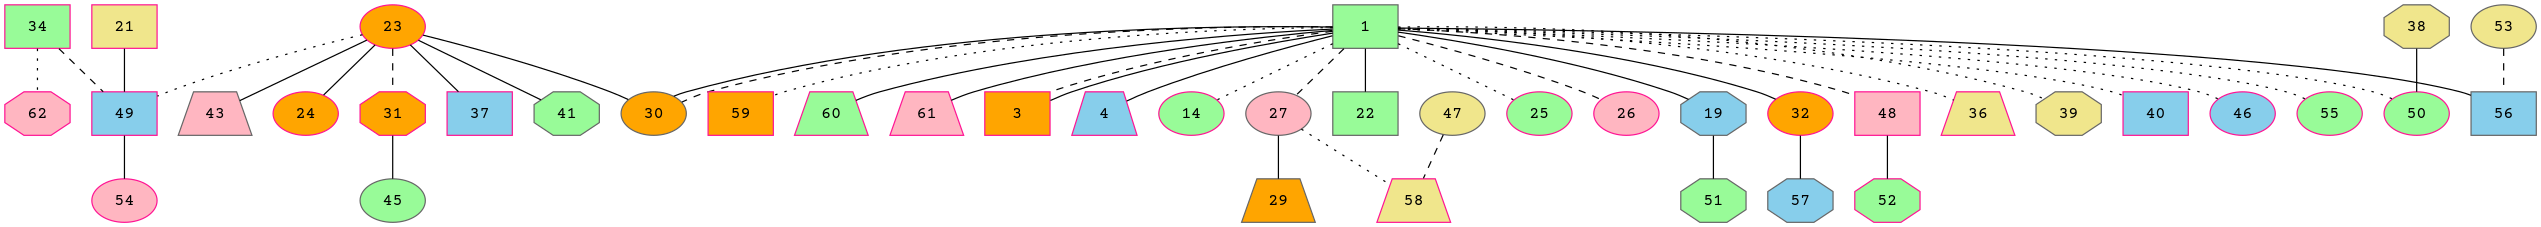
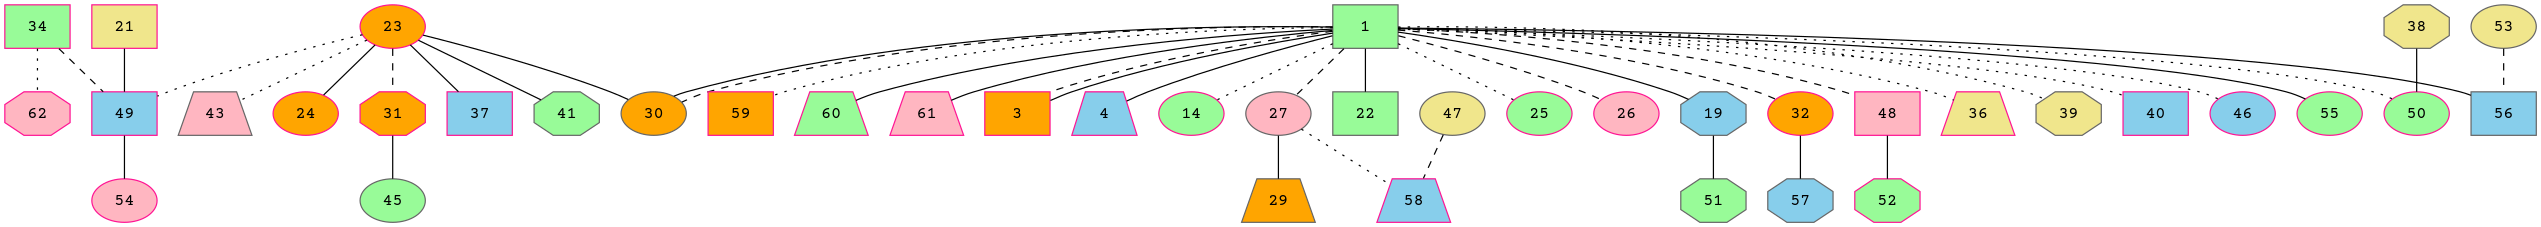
edge "1" -- "55": style dotted -> solid
edge "1" -- "32": style solid -> dashed
edge "23" -- "43": style solid -> dotted
node "58": fillcolor khaki -> skyblue
